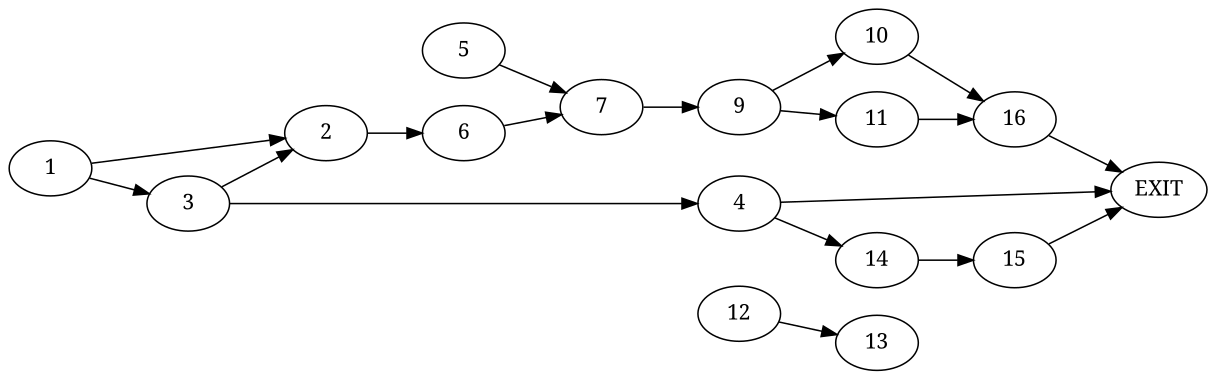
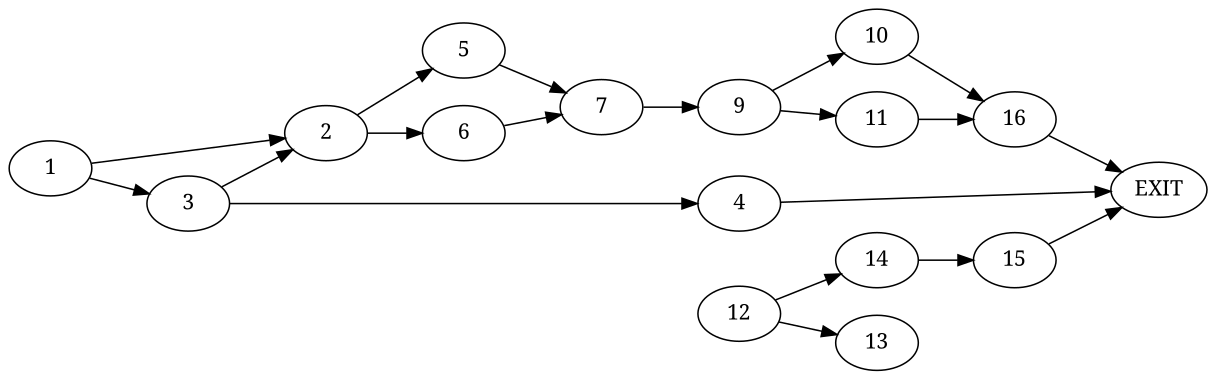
edge "2" -> "5": added
edge "4" -> "14": now "12" -> "14"
